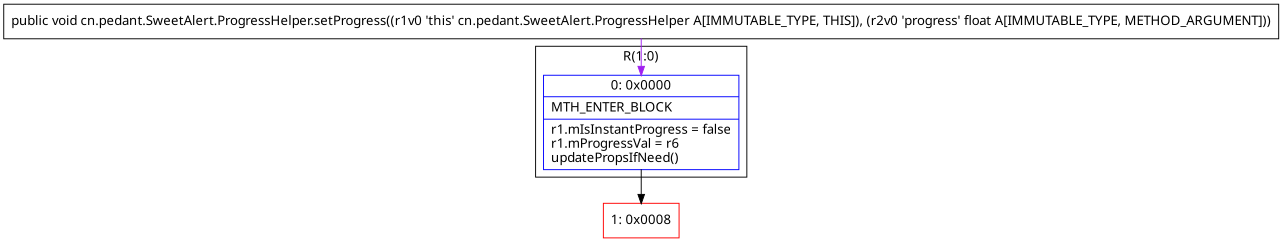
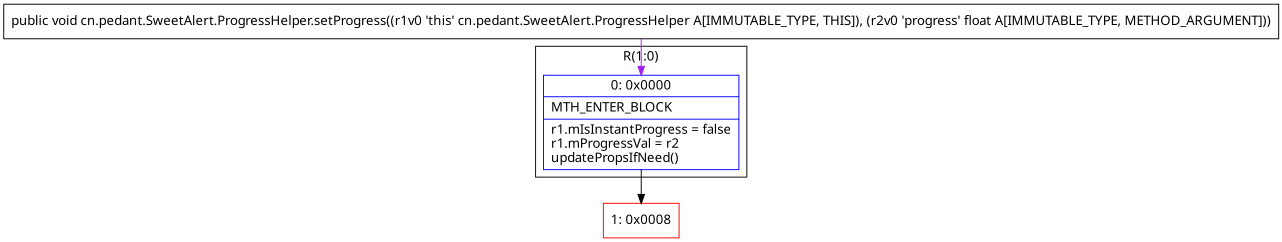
node "0: 0x0000": text "r1.mProgressVal = r6" -> "r1.mProgressVal = r2"
